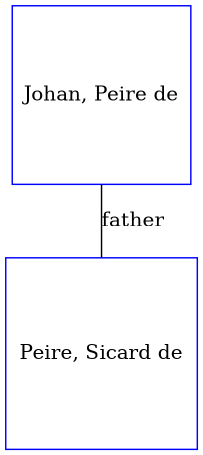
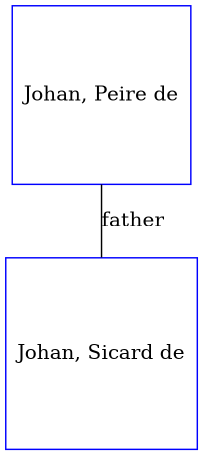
node "Peire, Sicard de": label "Peire, Sicard de" -> "Johan, Sicard de"
